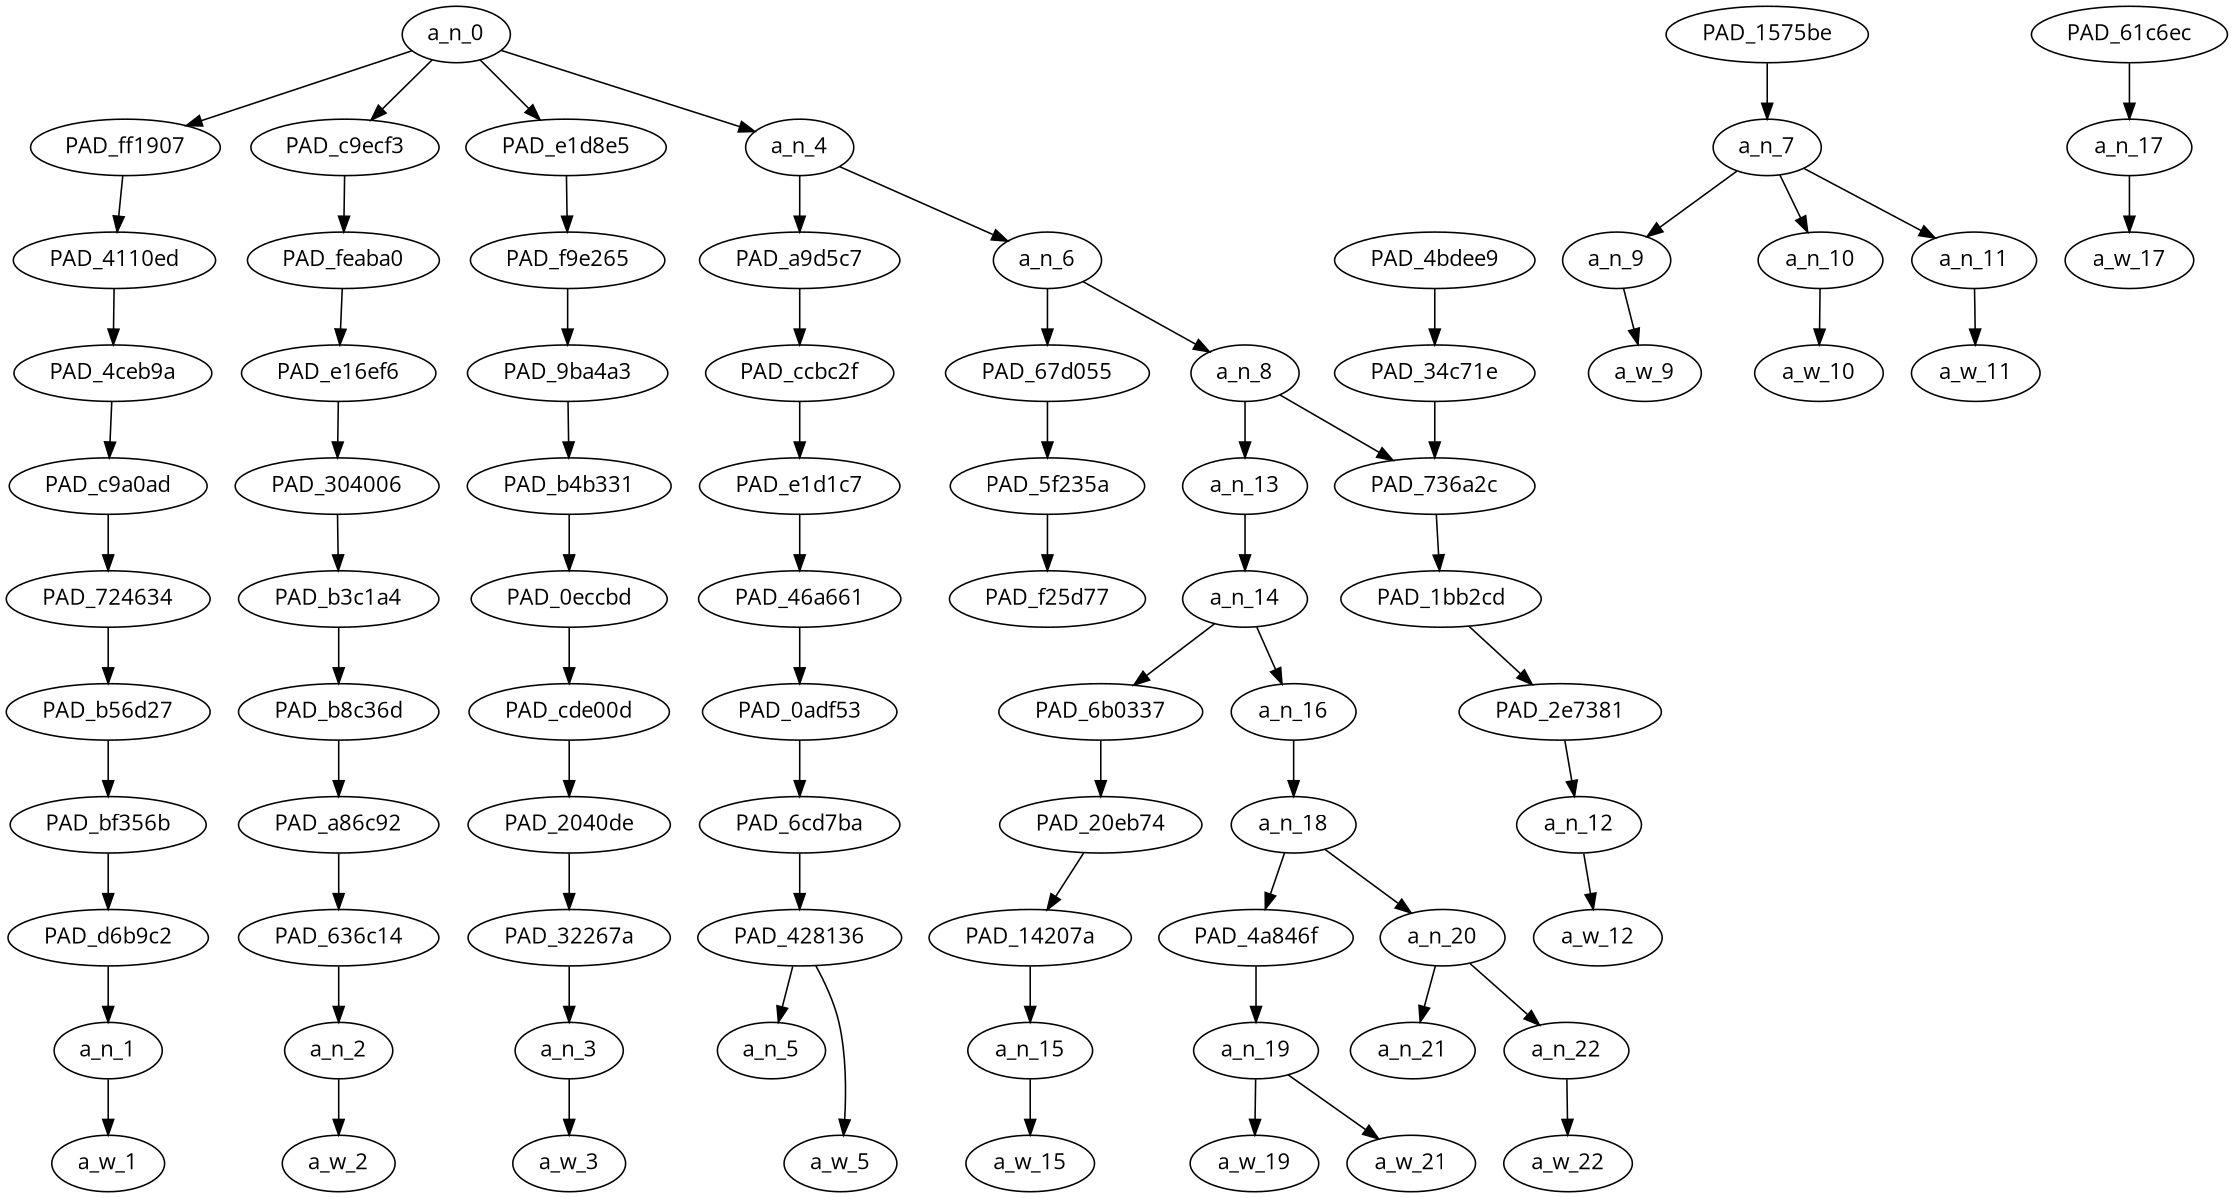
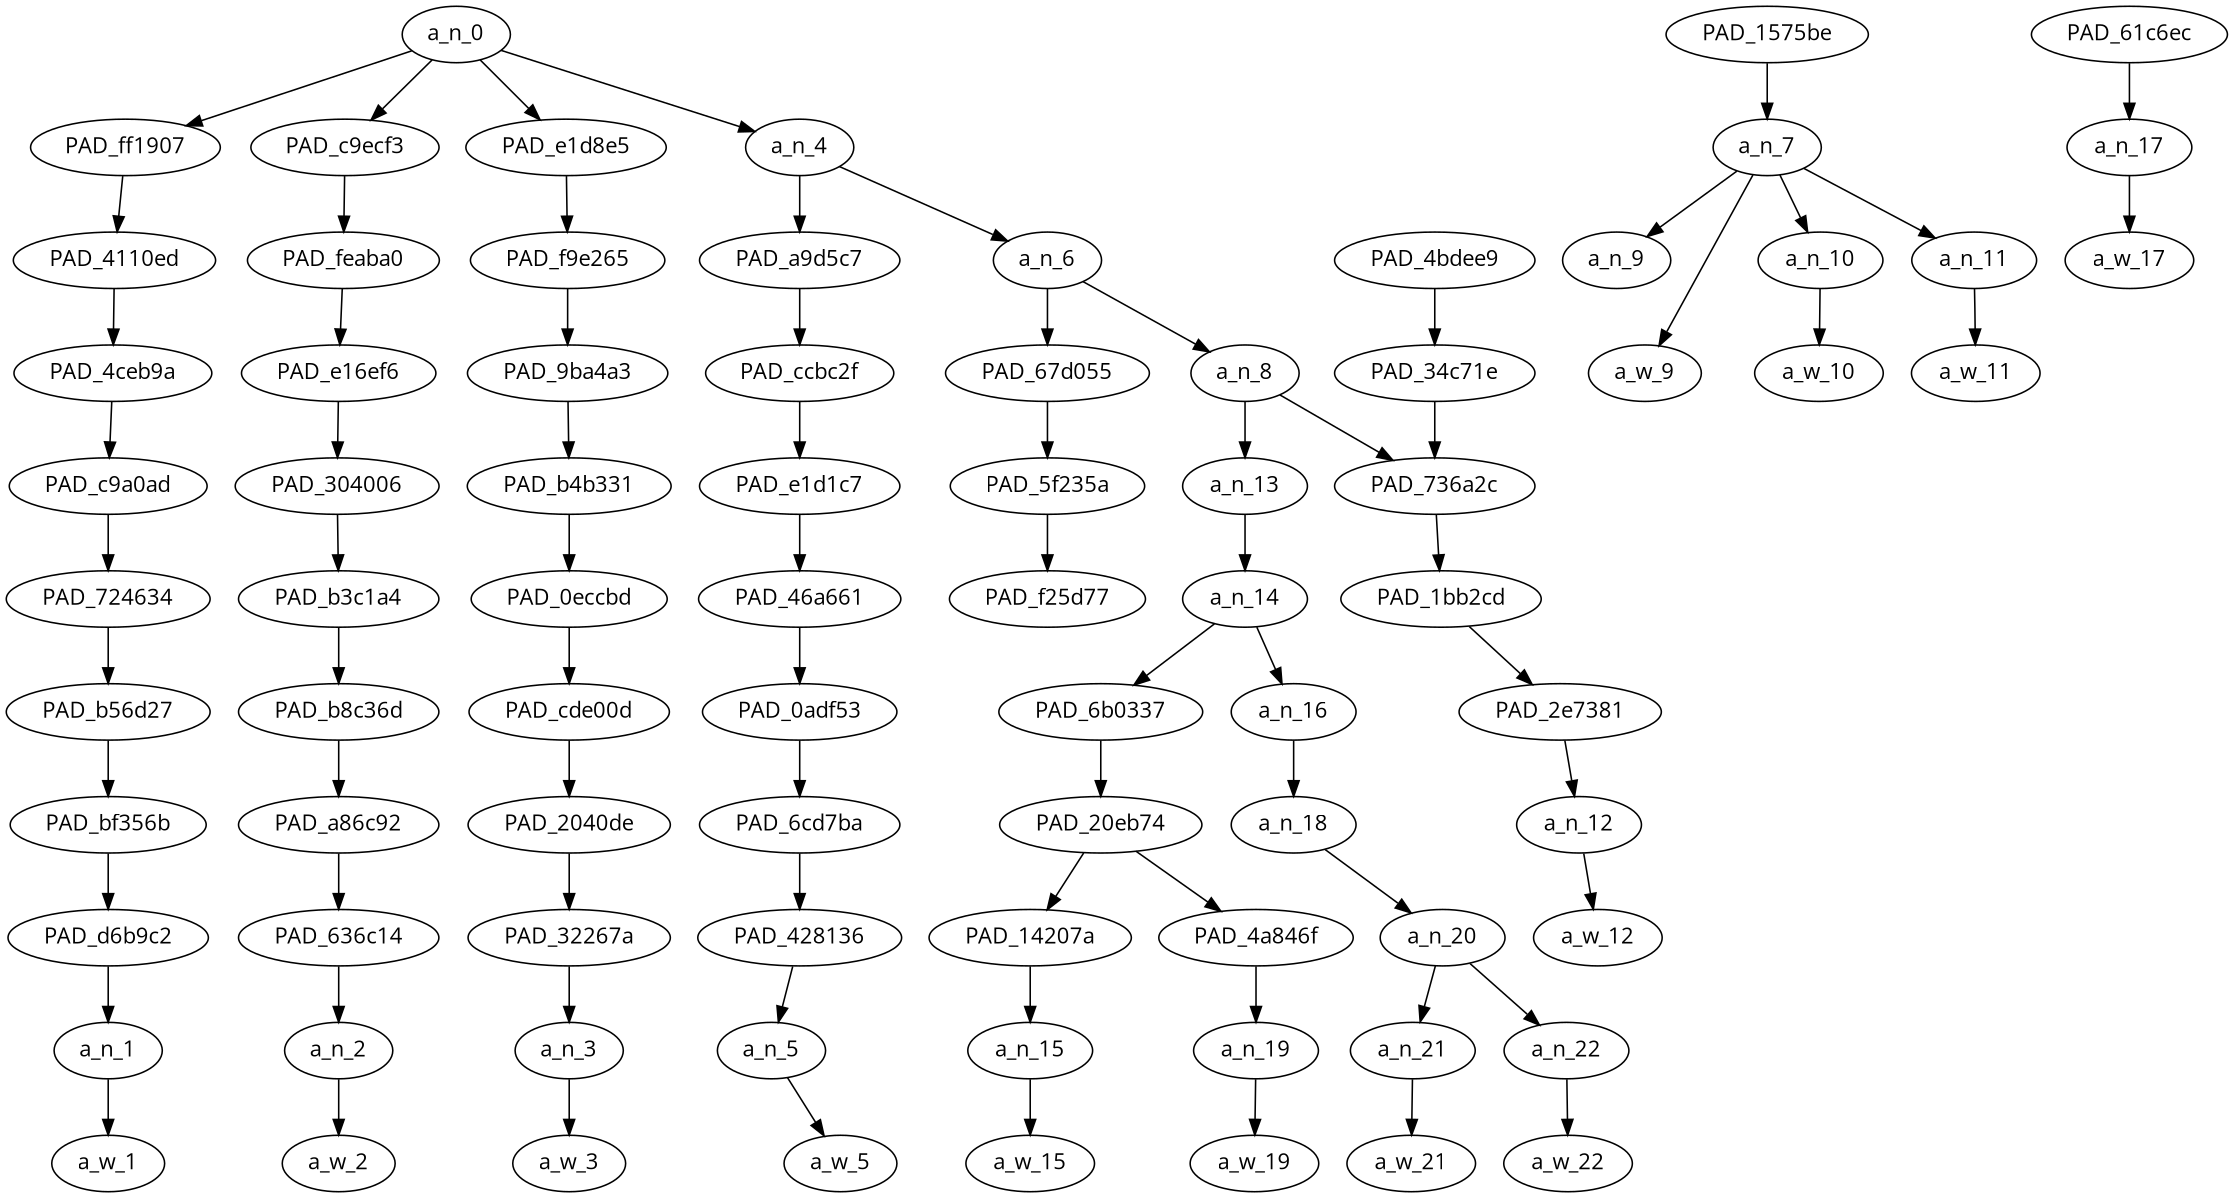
edge "a_n_9" -> "a_w_9": now "a_n_7" -> "a_w_9"
edge "a_n_18" -> "PAD_4a846f": now "PAD_20eb74" -> "PAD_4a846f"
edge "PAD_428136" -> "a_w_5": now "a_n_5" -> "a_w_5"
edge "a_n_19" -> "a_w_21": now "a_n_21" -> "a_w_21"
